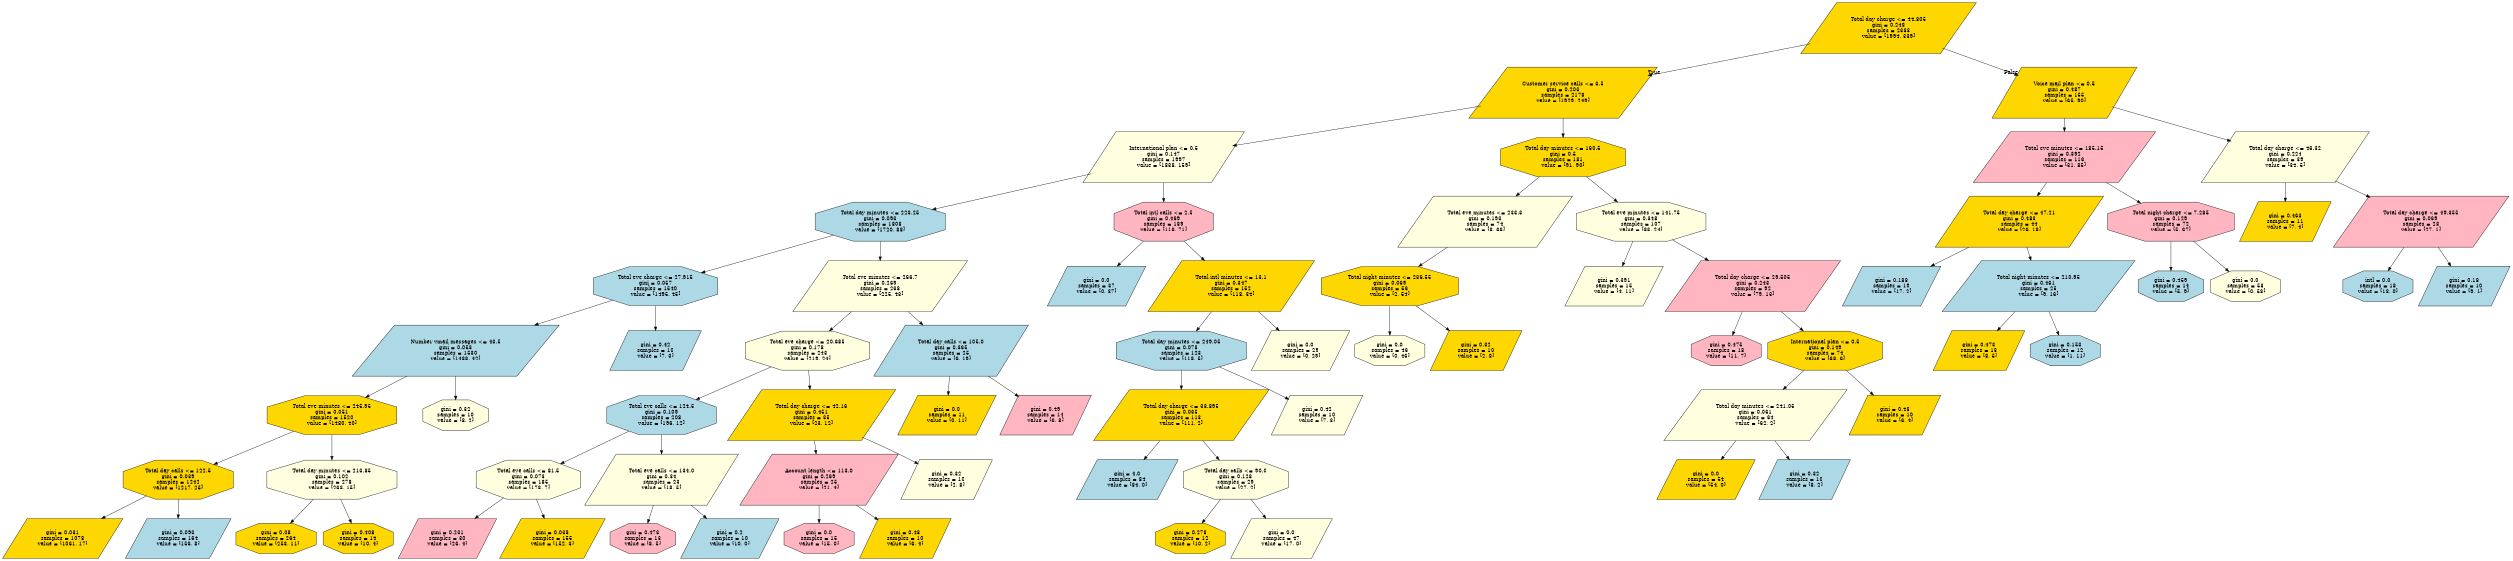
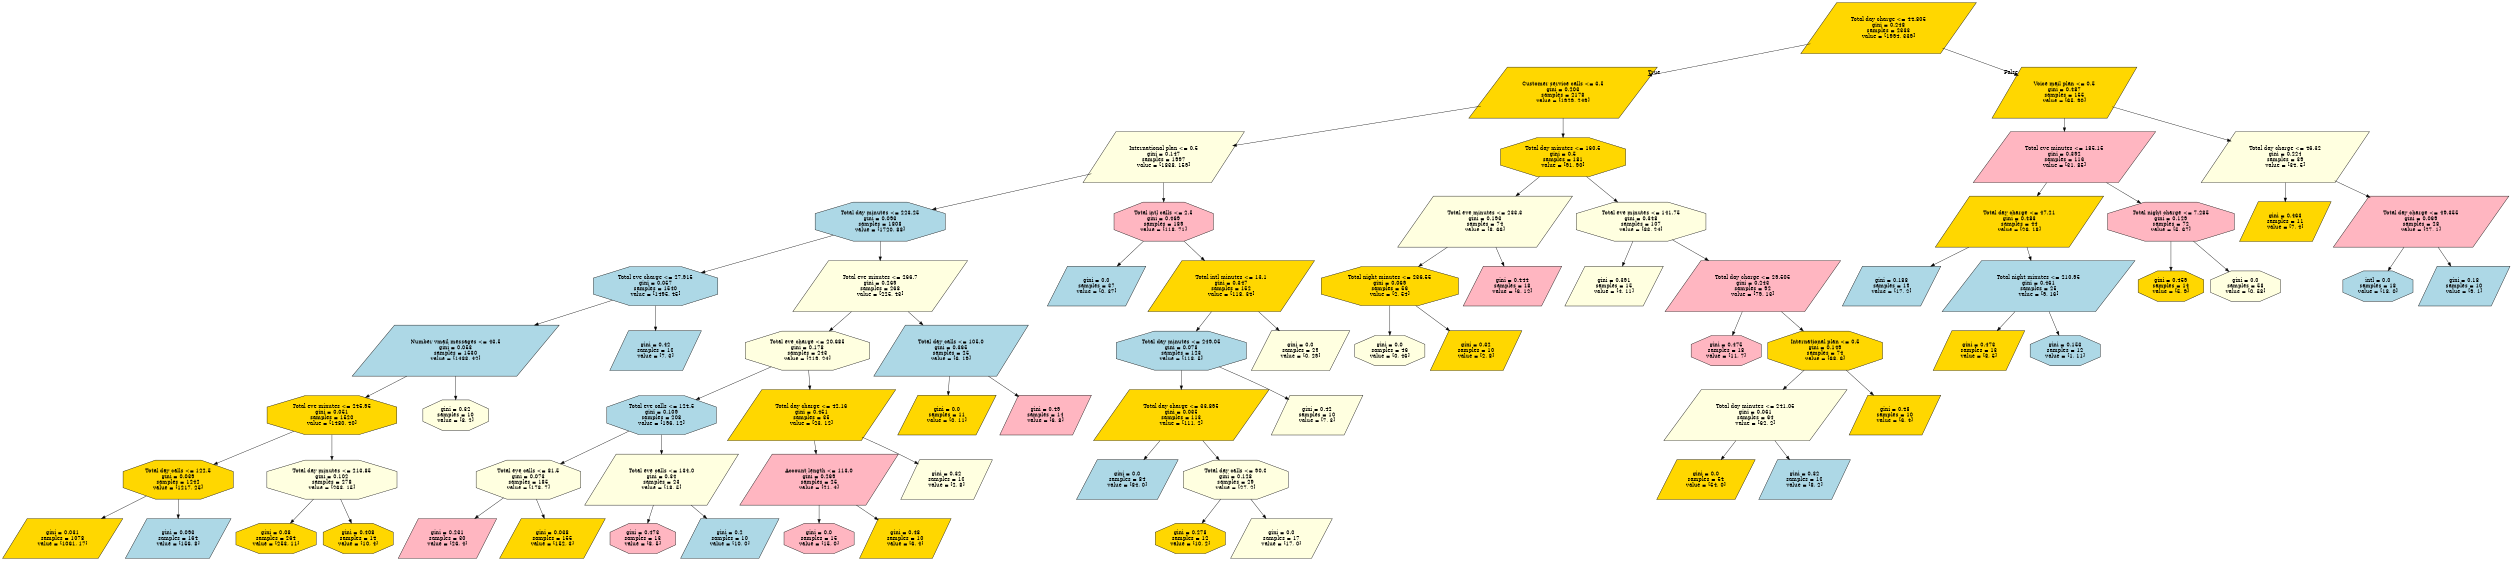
node "gini = 0.444 samples = 18 value = [6, 12]": added
node "gini = 0.459 samples = 14 value = [5, 9]": fillcolor lightblue -> gold
node "gini = 4.0 samples = 84 value = [84, 0]": label "gini = 4.0 samples = 84 value = [84, 0]" -> "gini = 0.0 samples = 84 value = [84, 0]"
node "gini = 0.0 samples = 47 value = [17, 0]": label "gini = 0.0 samples = 47 value = [17, 0]" -> "gini = 0.0 samples = 17 value = [17, 0]"
